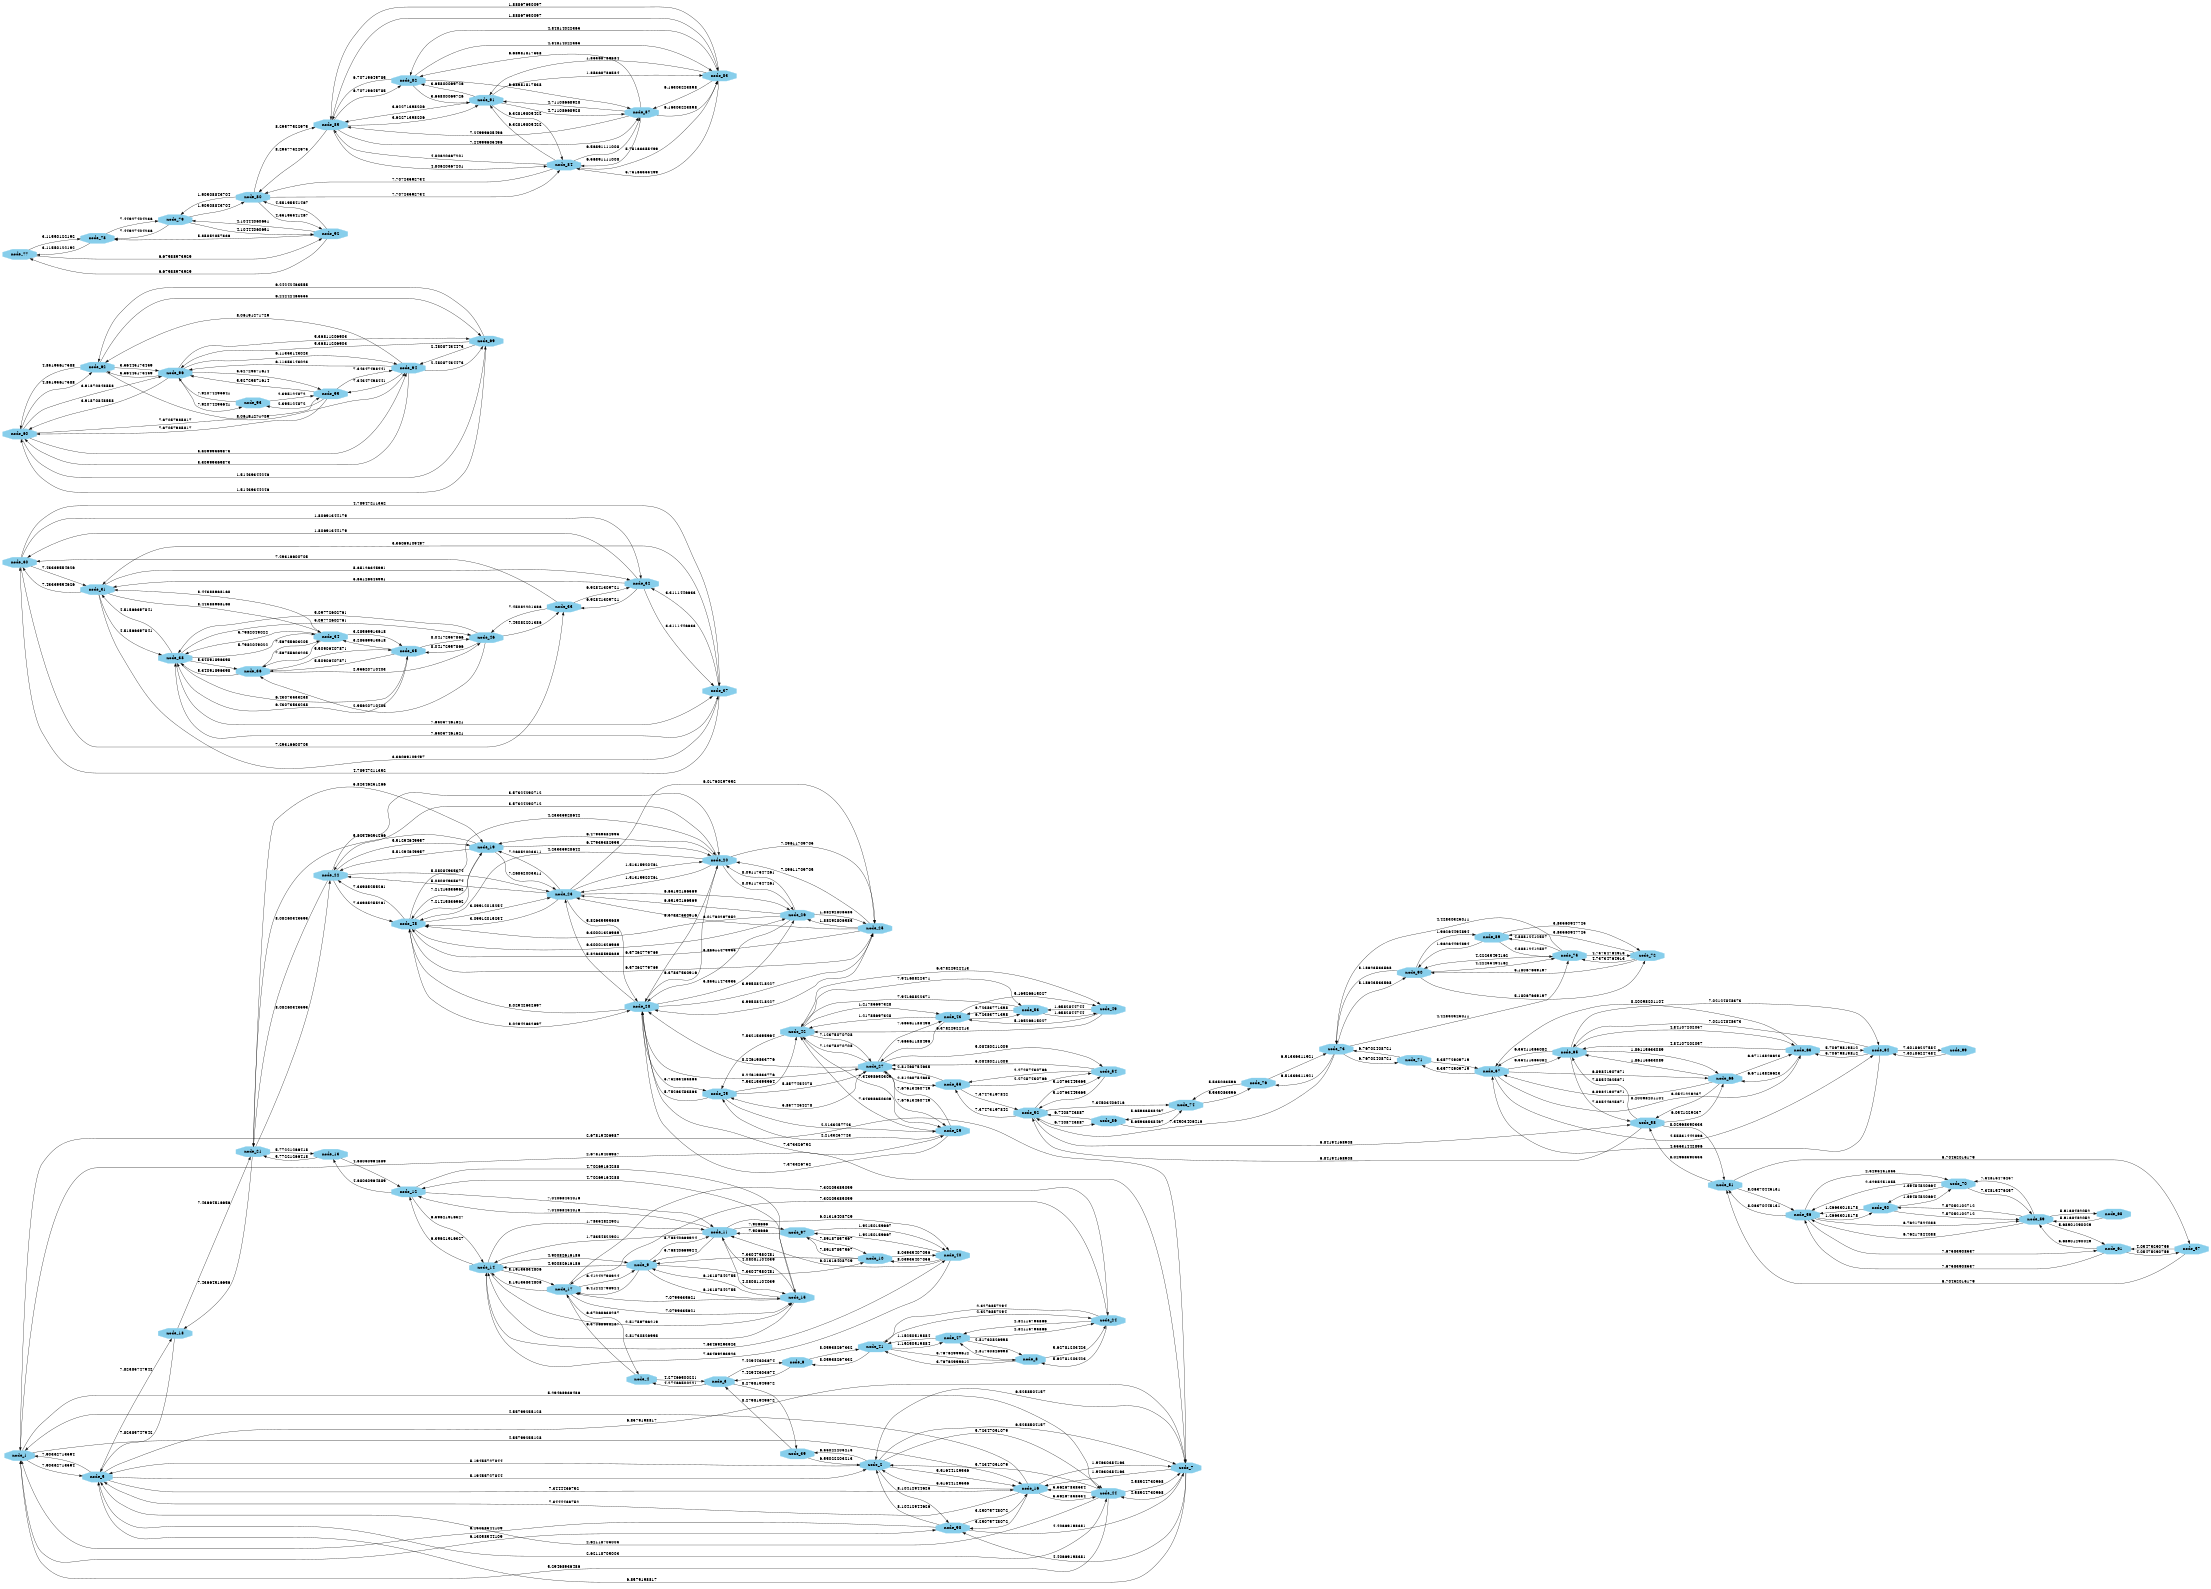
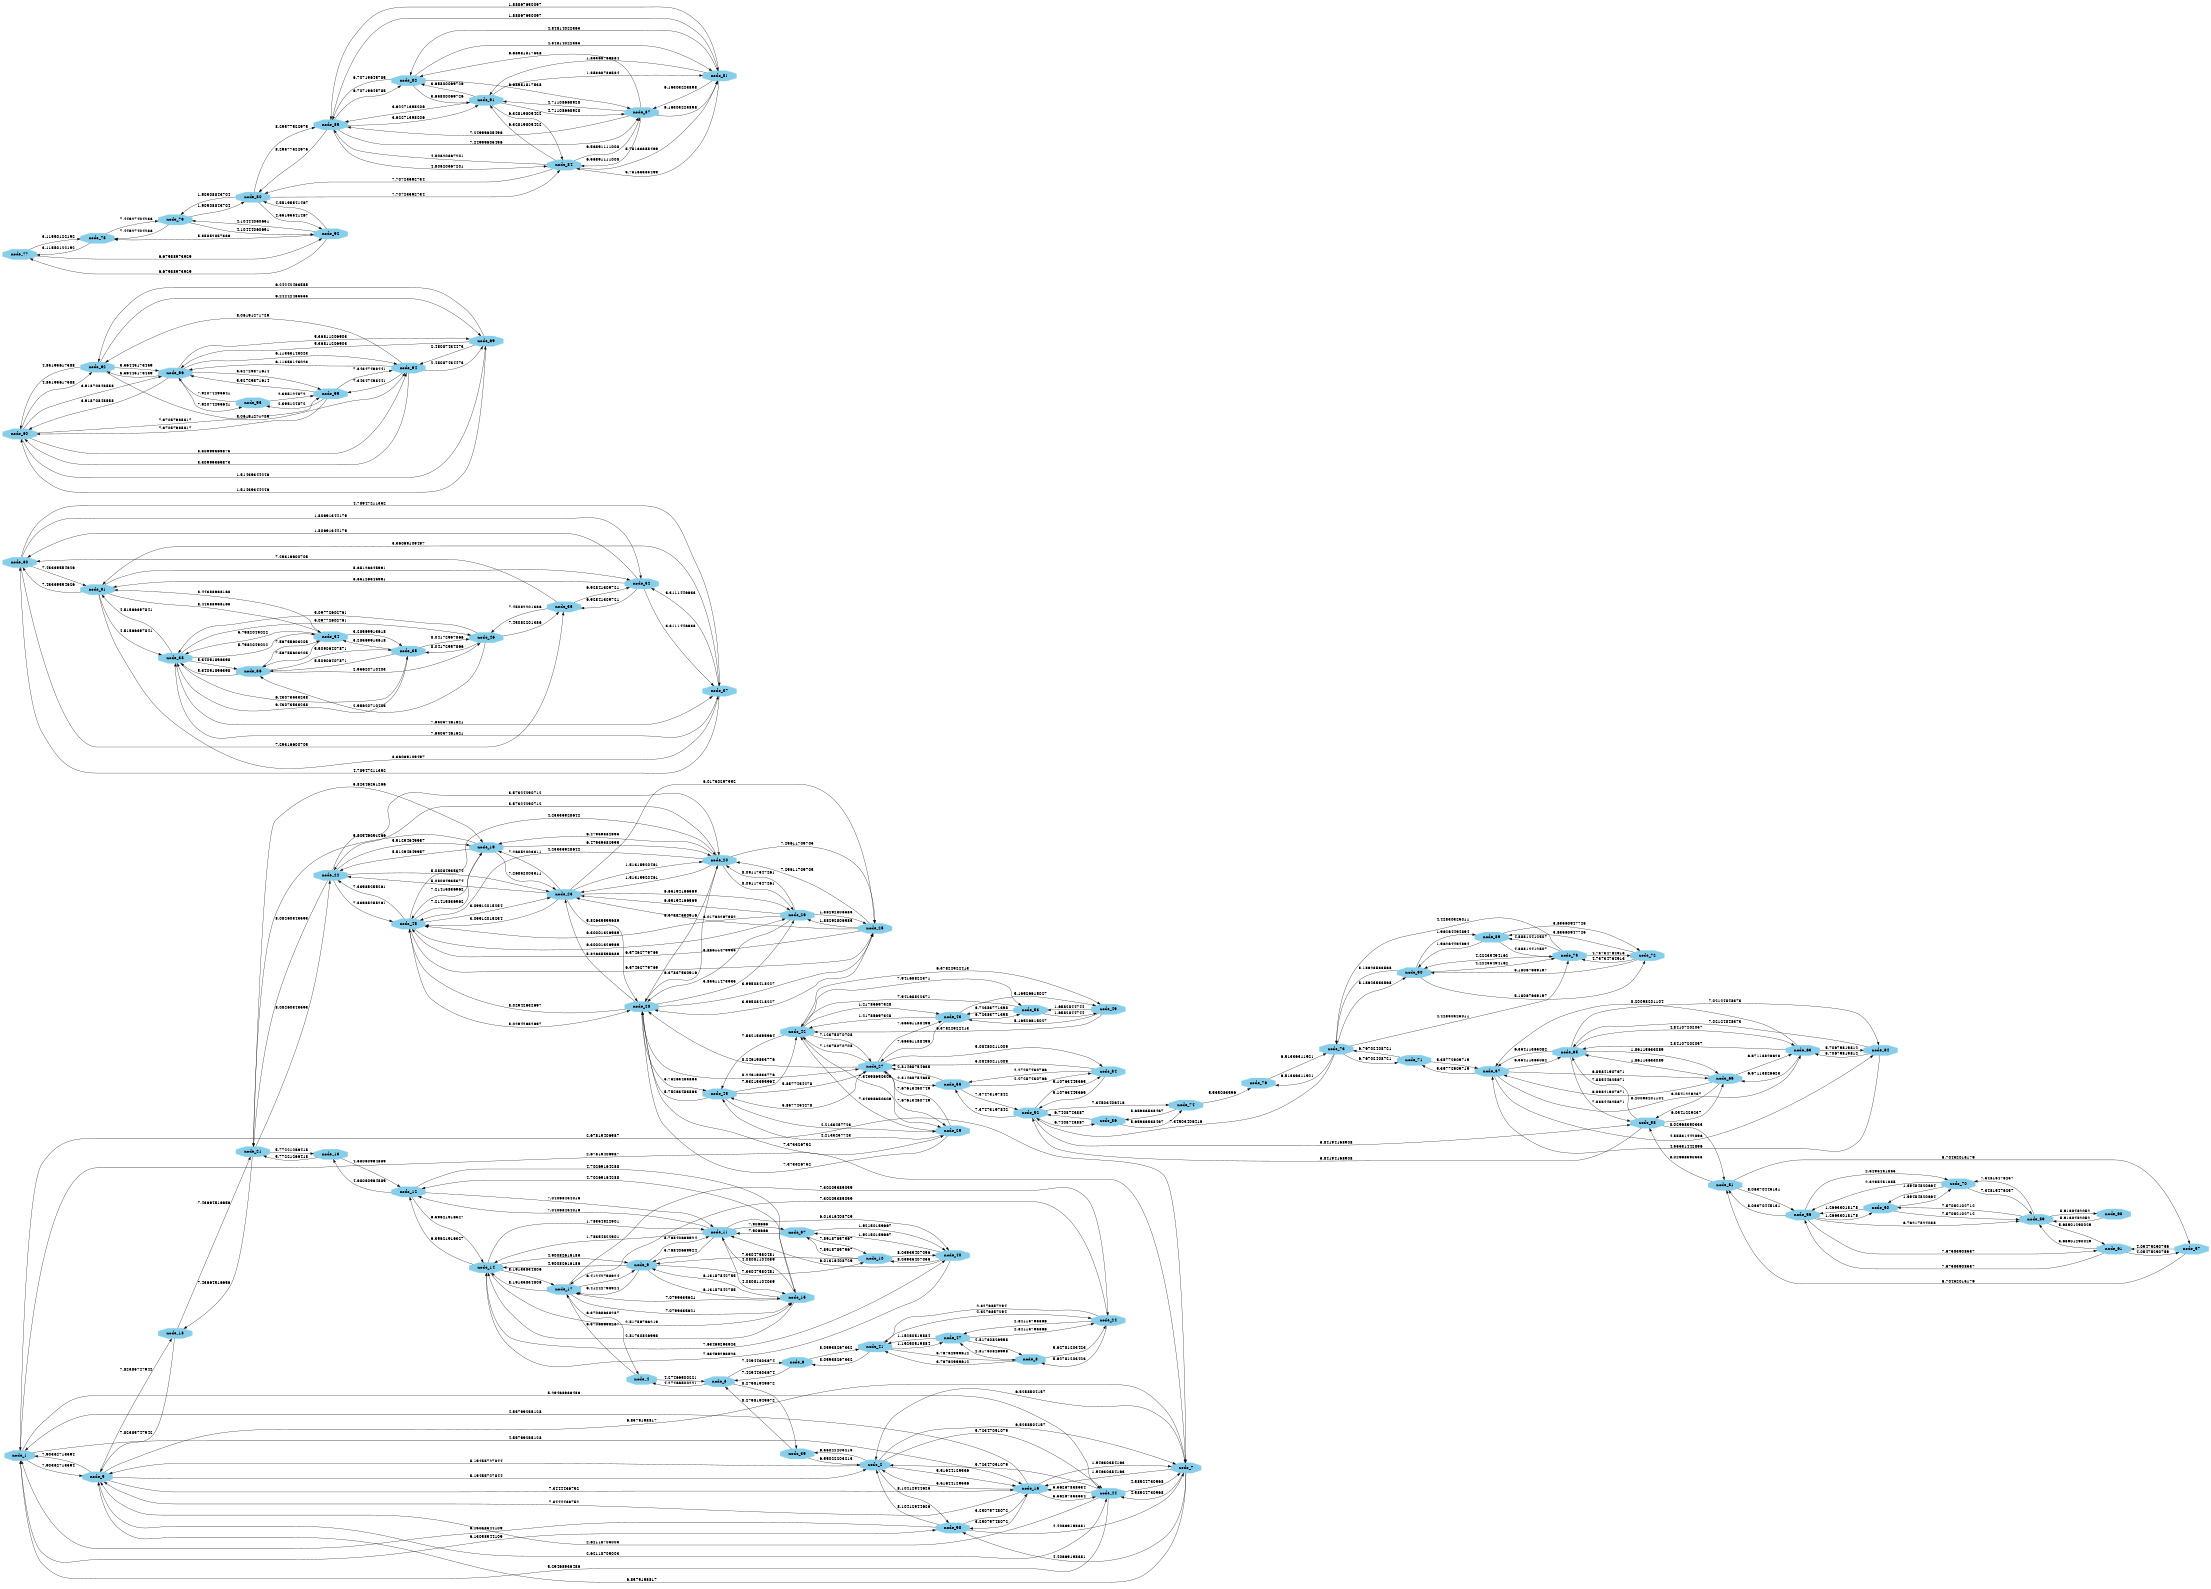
node "node_83": label "node_83" -> "node_81"
node "node_99": removed
edge "node_76" -> "node_74": removed, label "5.535083596"
edge "node_59" -> "node_56": removed, label "6.76217824088"
